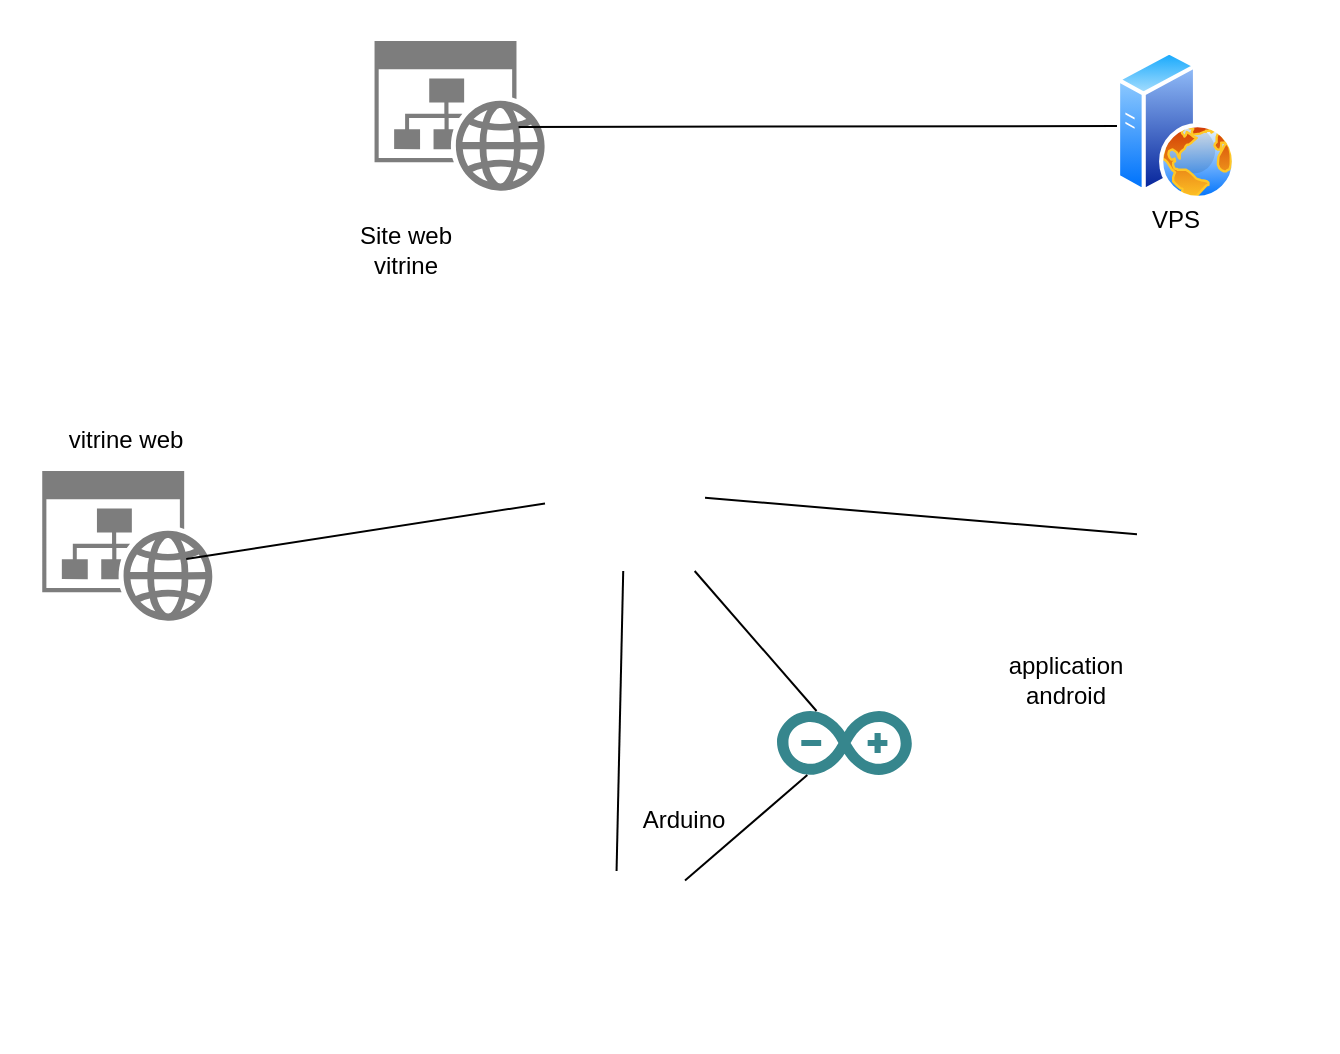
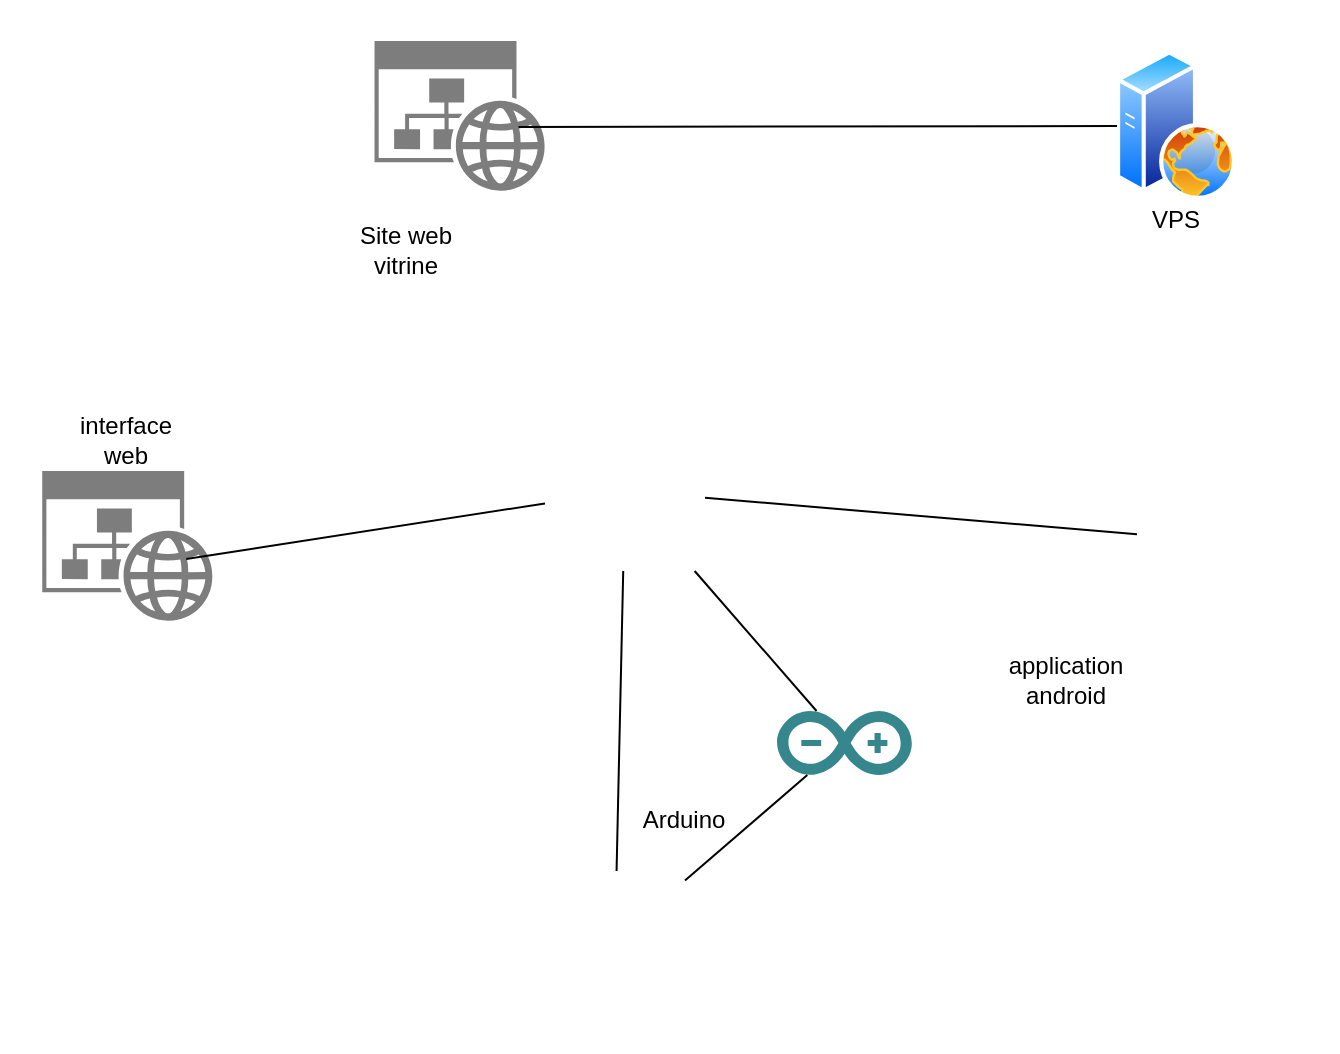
node "vitrine web": label "vitrine web" -> "interface web"
